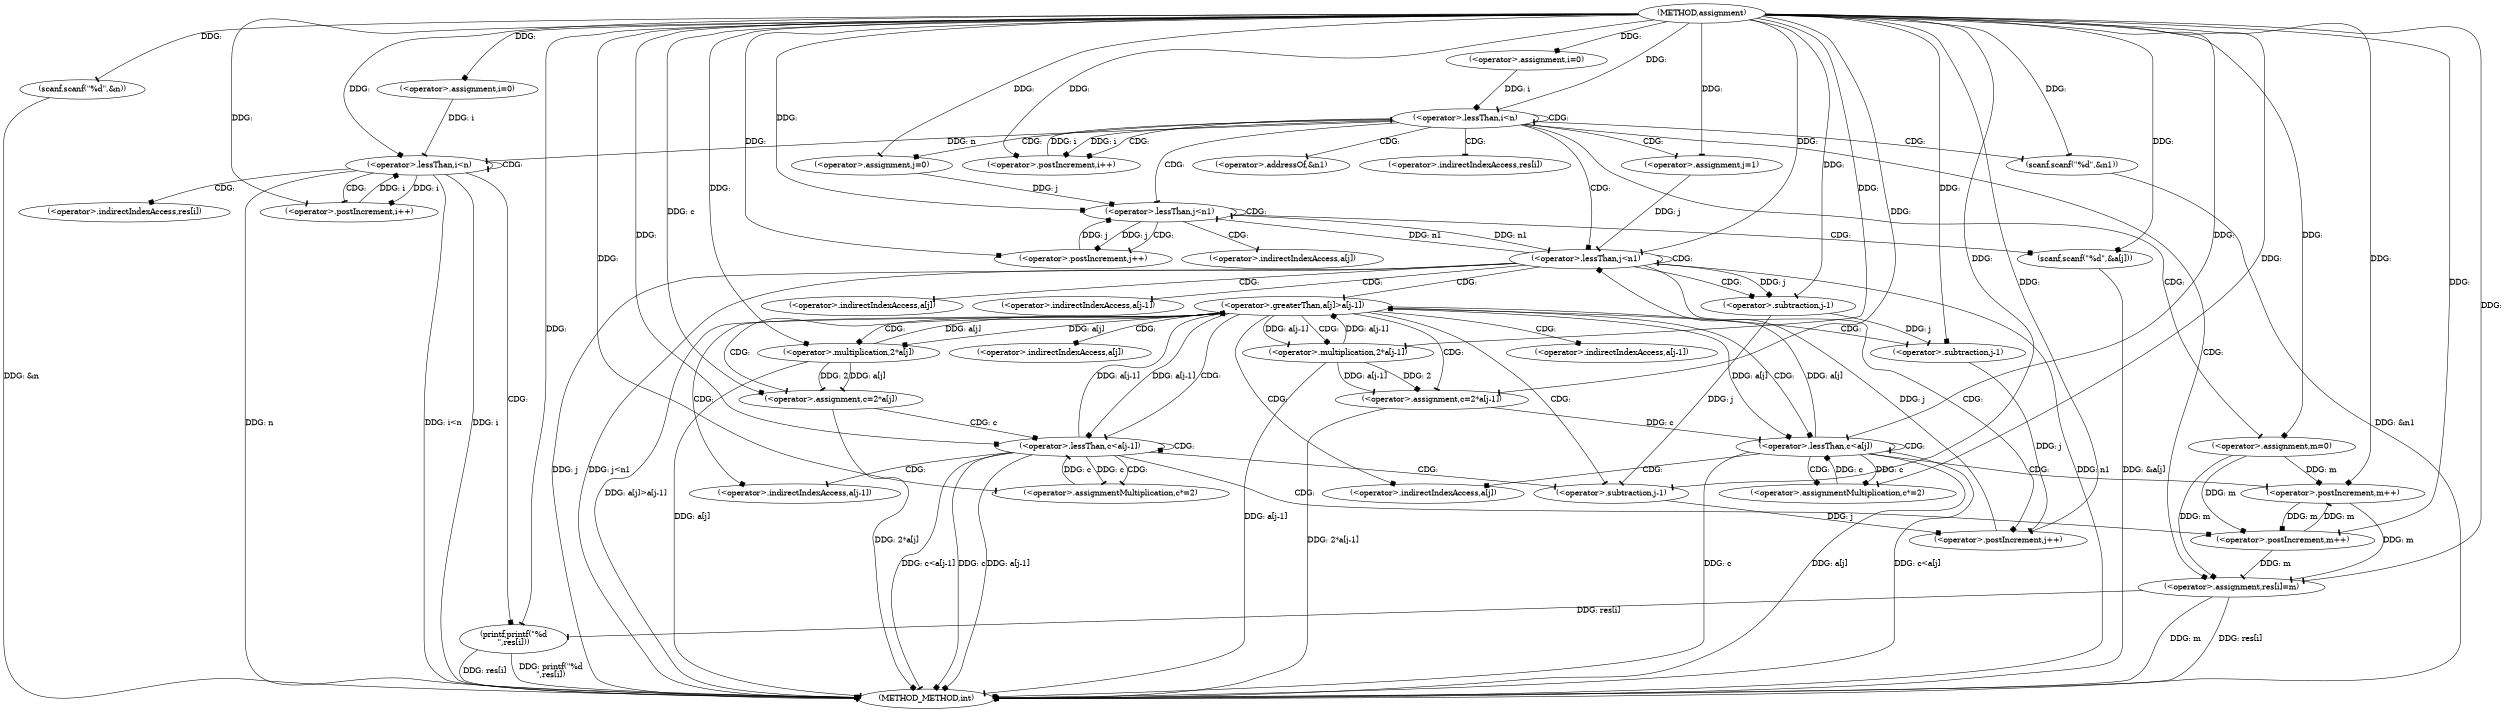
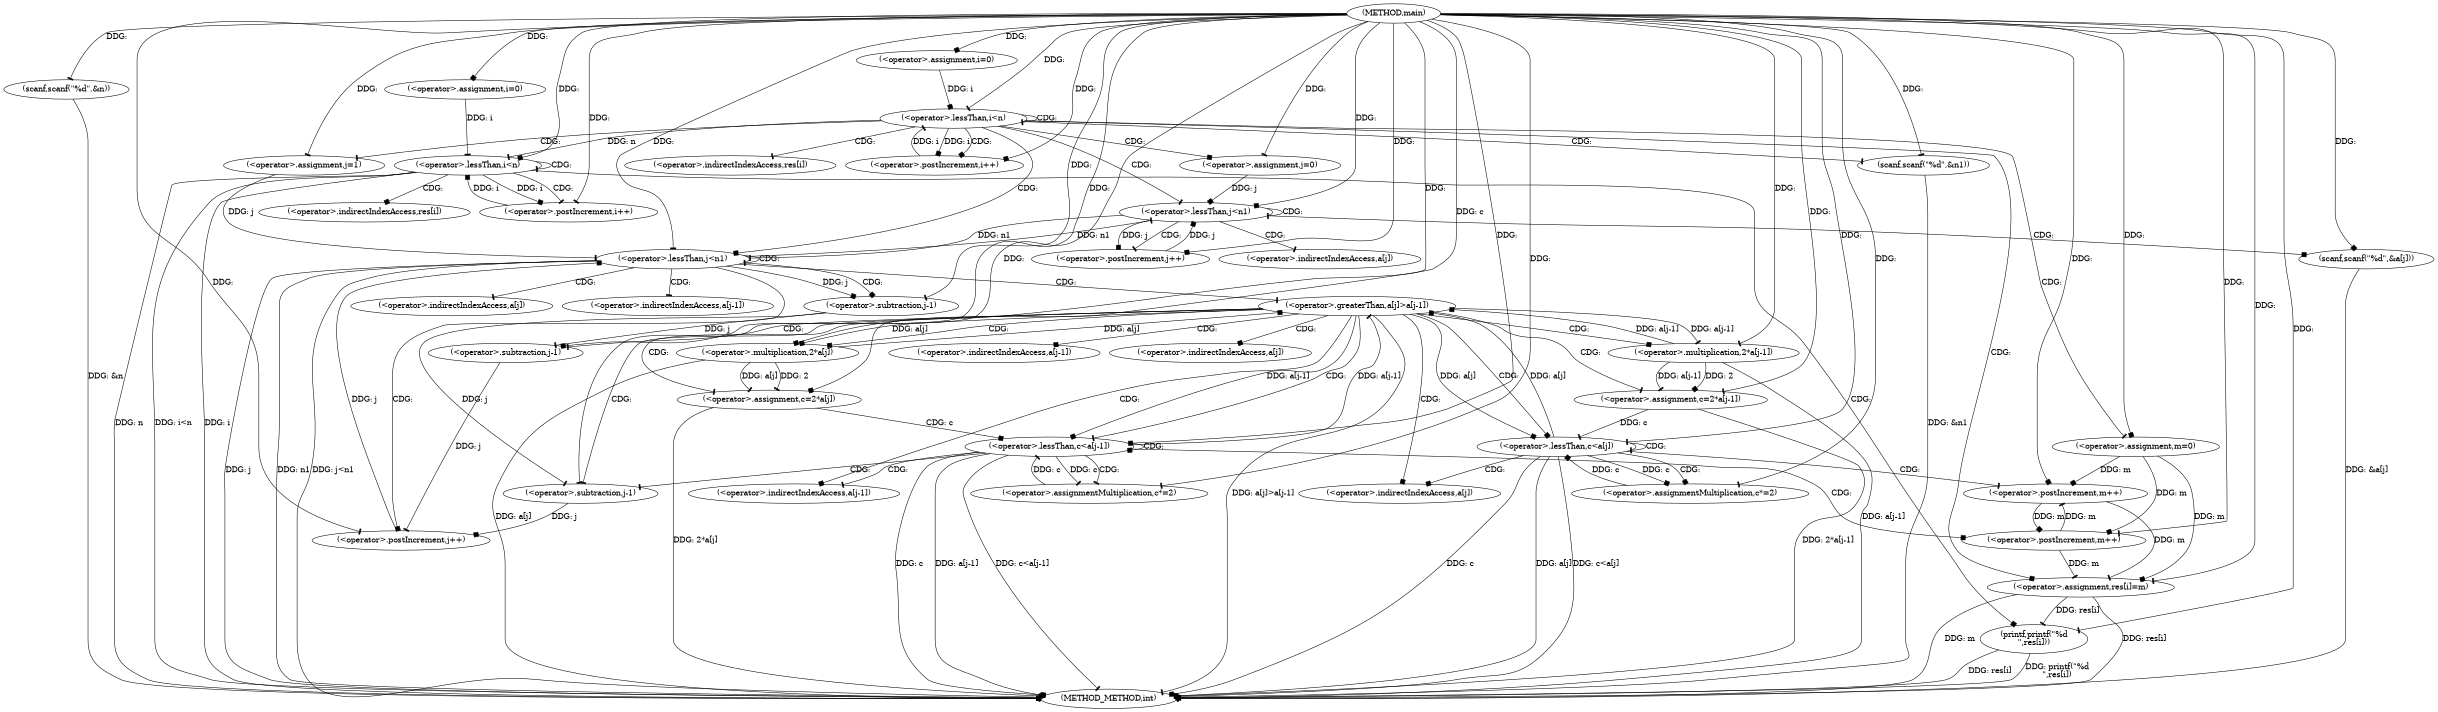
node "(METHOD,assignment)": label "(METHOD,assignment)" -> "(METHOD,main)"
node "(<operator>.addressOf,&n1)": removed
